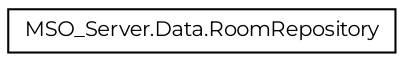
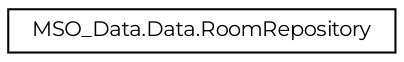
node "MSO_Server.Data.RoomRepository": label "MSO_Server.Data.RoomRepository" -> "MSO_Data.Data.RoomRepository"
